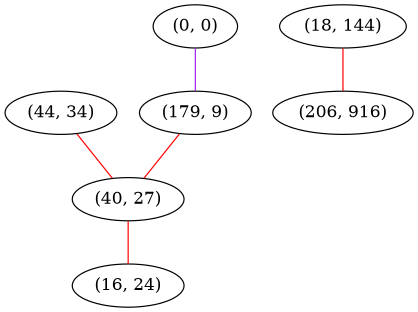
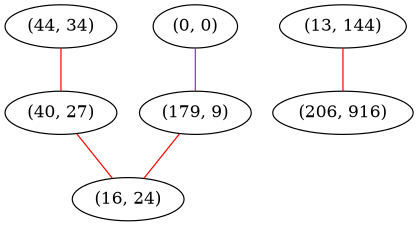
node "(18, 144)": label "(18, 144)" -> "(13, 144)"
edge "(179, 9)" -- "(40, 27)": now "(179, 9)" -- "(16, 24)"
